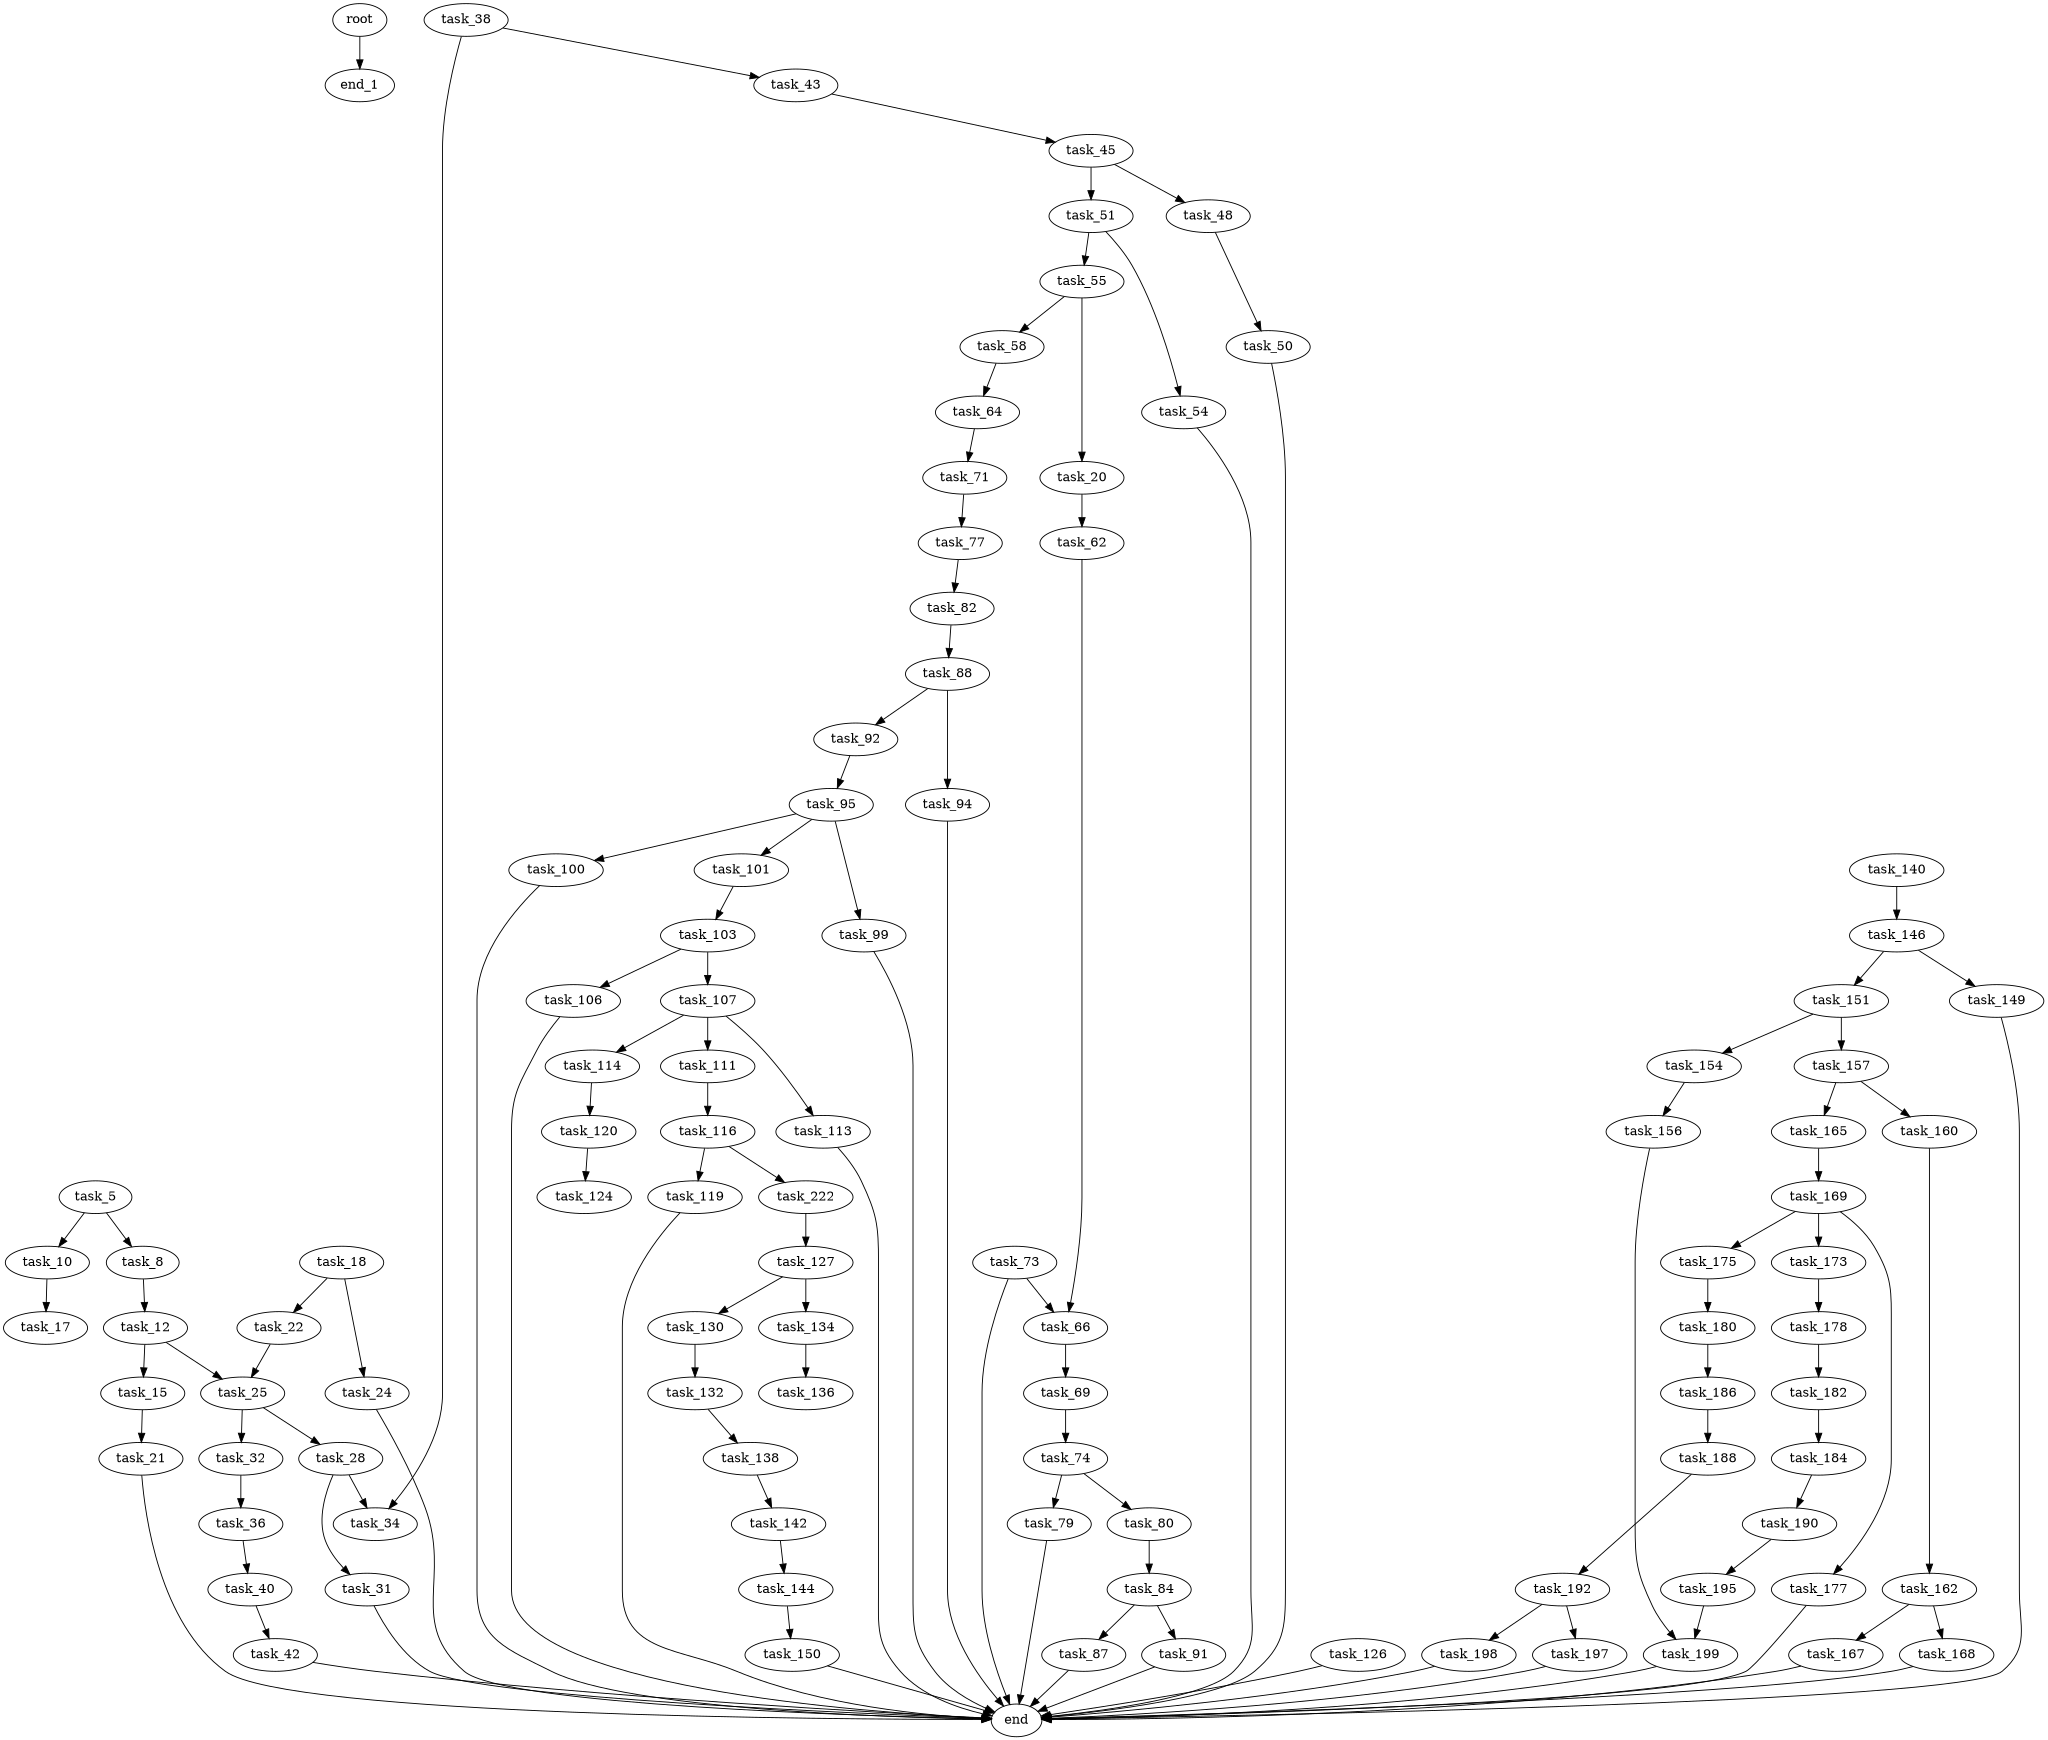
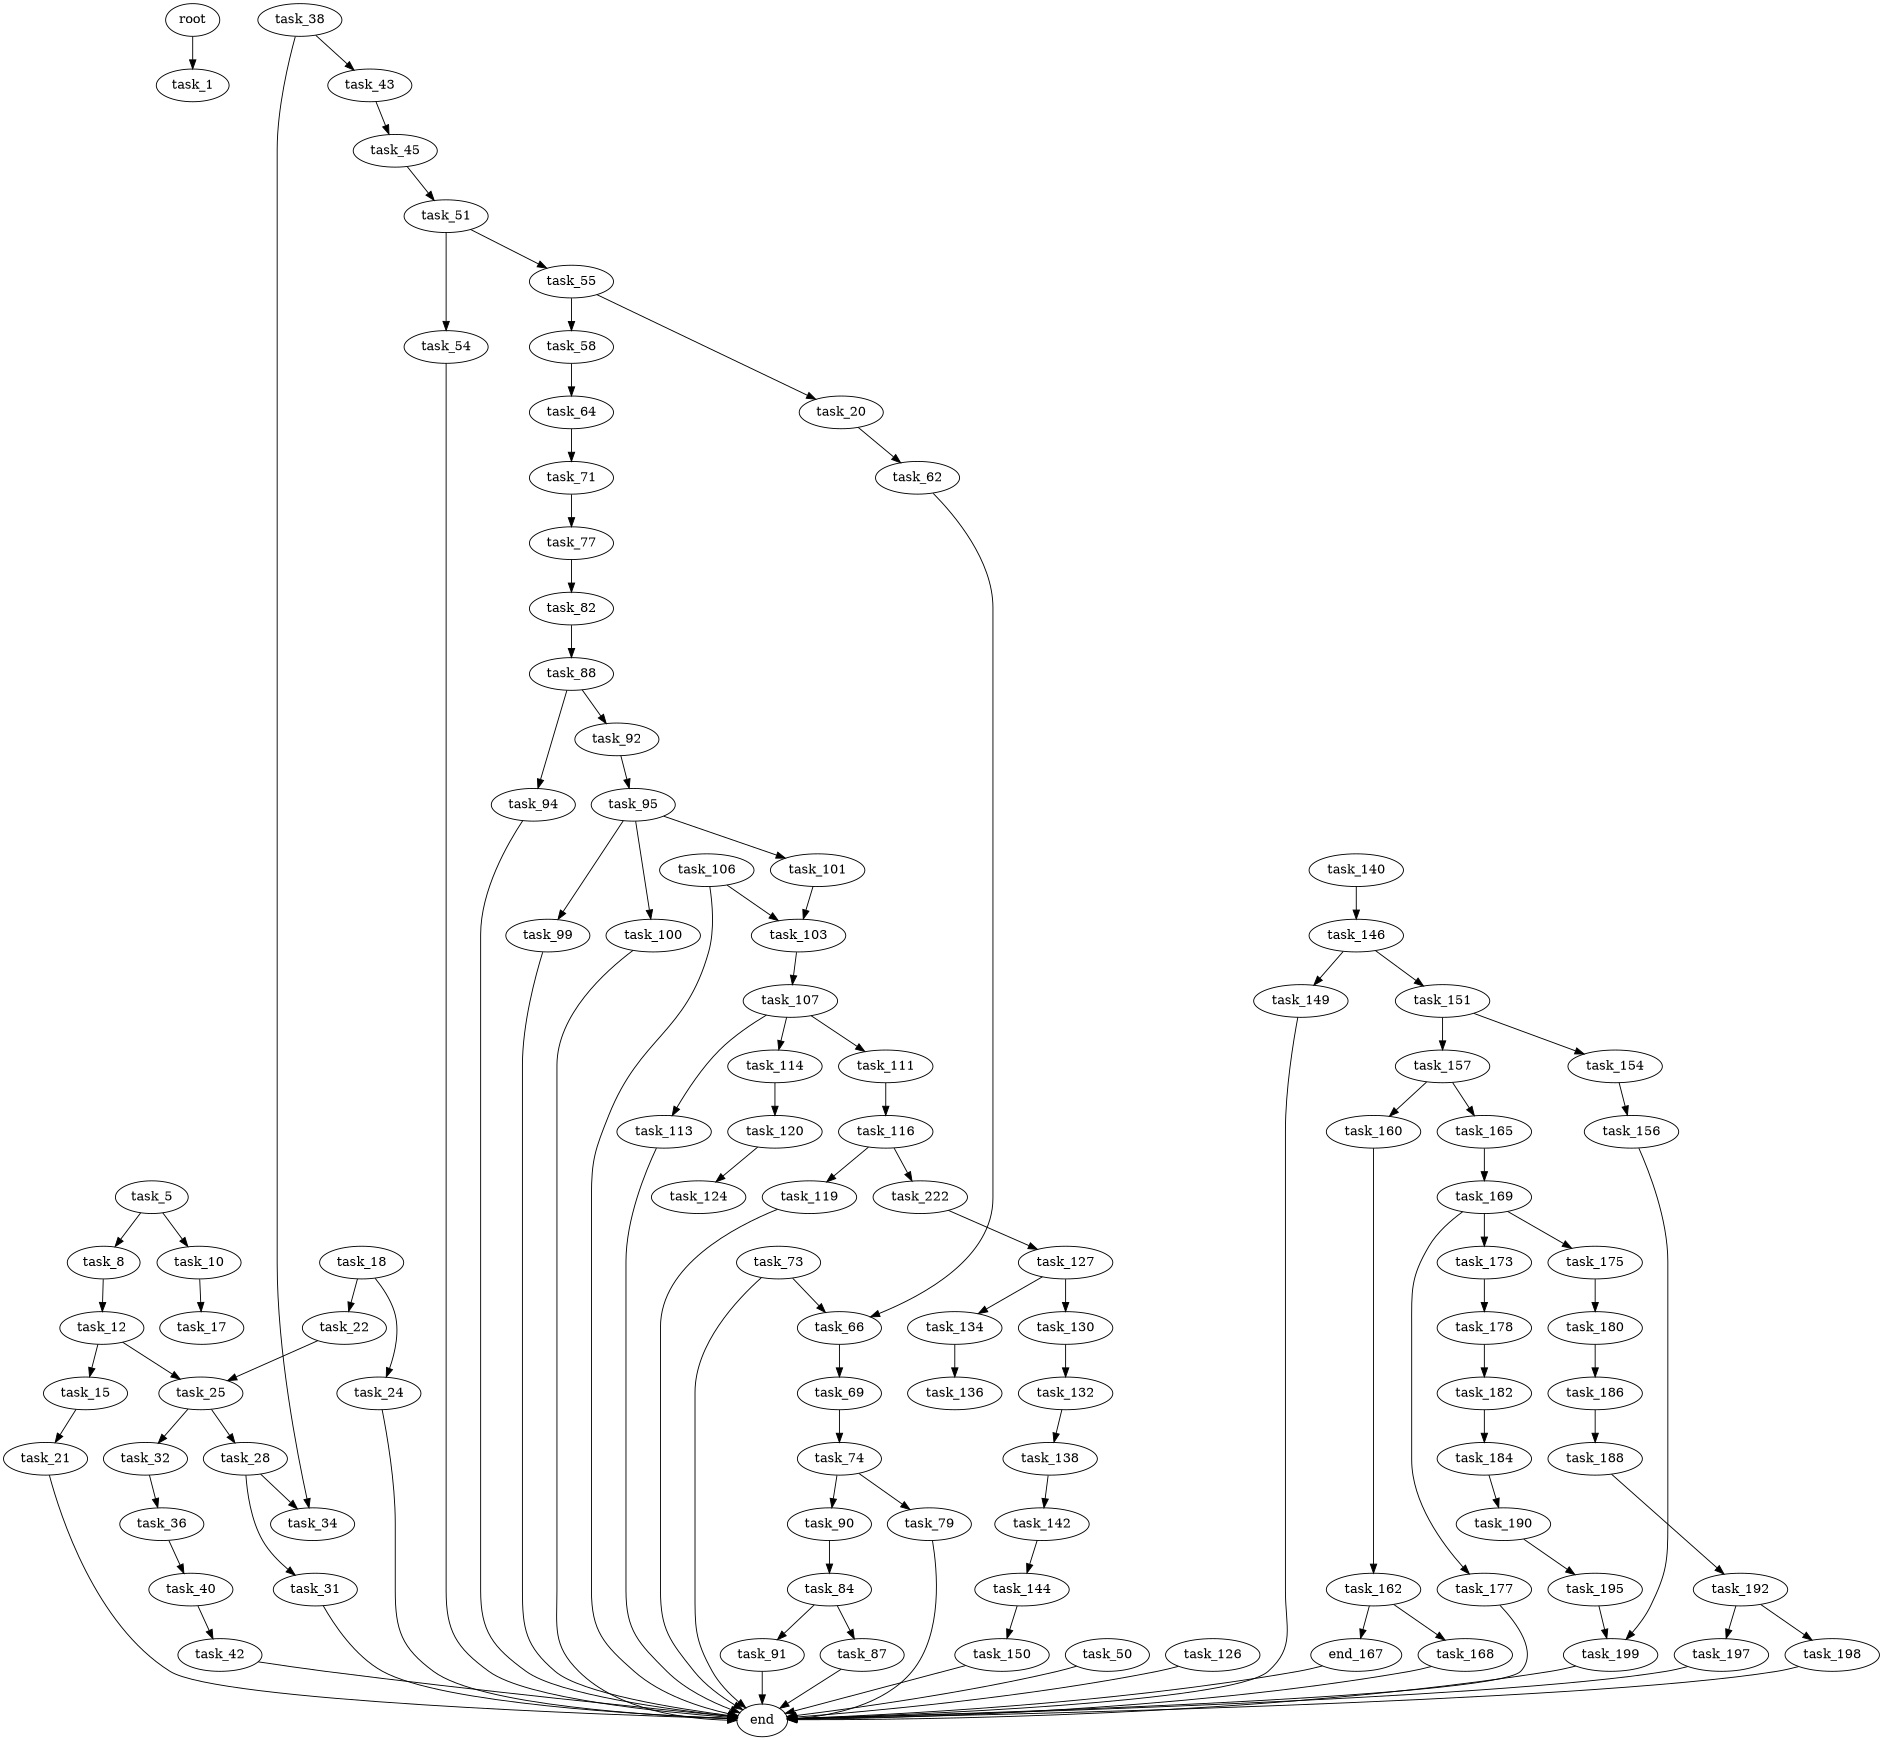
node "end_1": label "end_1" -> "task_1"
node "task_48": removed
edge "task_103" -> "task_106": reversed
node "task_80": label "task_80" -> "task_90"
node "task_167": label "task_167" -> "end_167"
